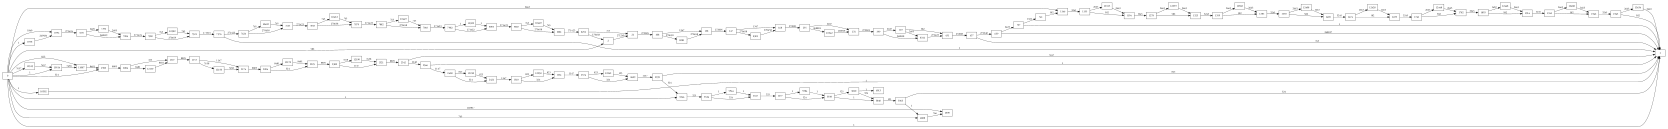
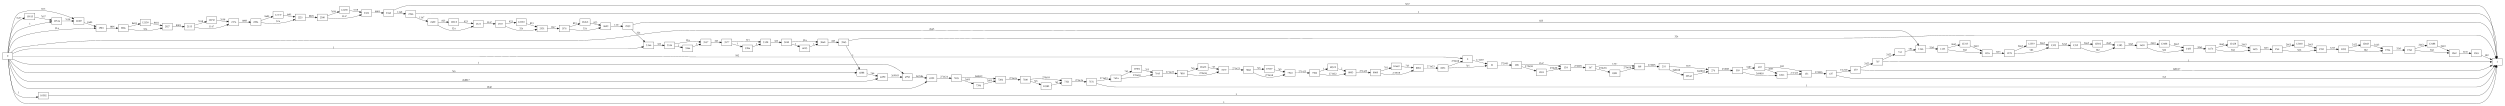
node "13634": removed
edge "6890" -> "6958": added, label "269583"
edge "3598" -> "3840": now "6013" -> "3840"
